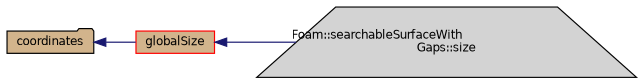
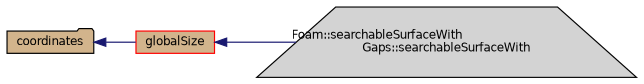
node "Foam::searchableSurfaceWith Gaps::size": label "Foam::searchableSurfaceWith Gaps::size" -> "Foam::searchableSurfaceWith Gaps::searchableSurfaceWith"
